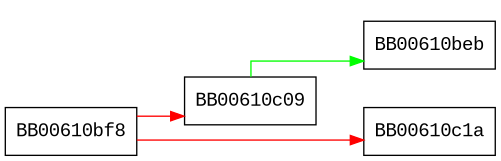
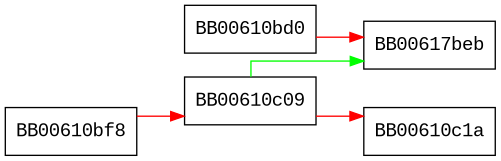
node "BB00610bd0": added
node "BB00610beb": label "BB00610beb" -> "BB00617beb"
edge "BB00610bf8" -> "BB00610c1a": now "BB00610c09" -> "BB00610c1a"
